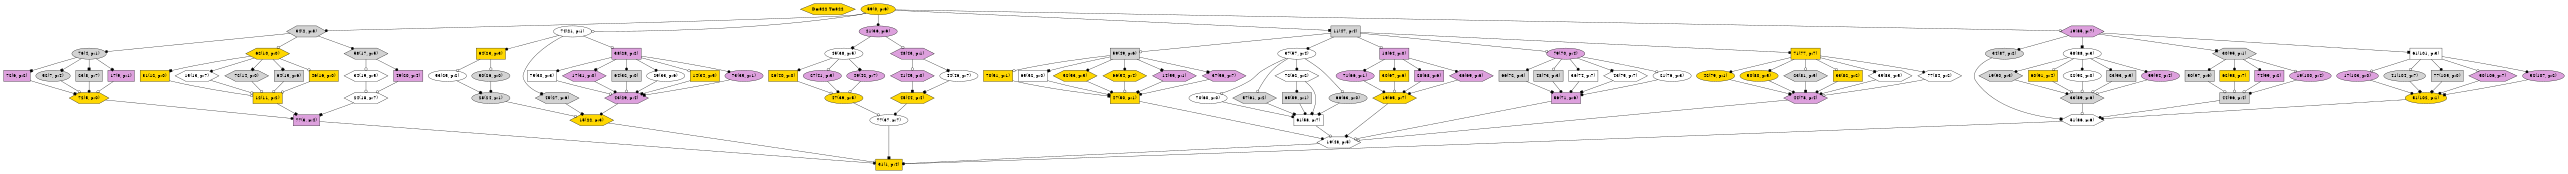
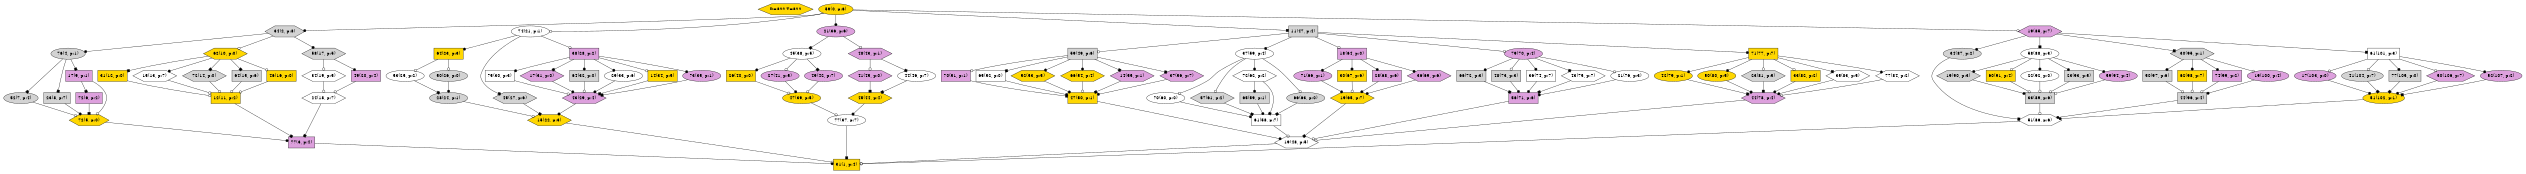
node "37(57, p:4)": label "37(57, p:4)" -> "37(59, p:4)"
edge "76(4, p:1)" -> "72(6, p:2)": now "17(9, p:1)" -> "72(6, p:2)"
node "70(51, p:1)": fillcolor gold -> plum
node "33(89, p:6)": shape hexagon -> box
edge "51(86, p:6)" -> "31(1, p:4)": arrowhead dot -> odot
